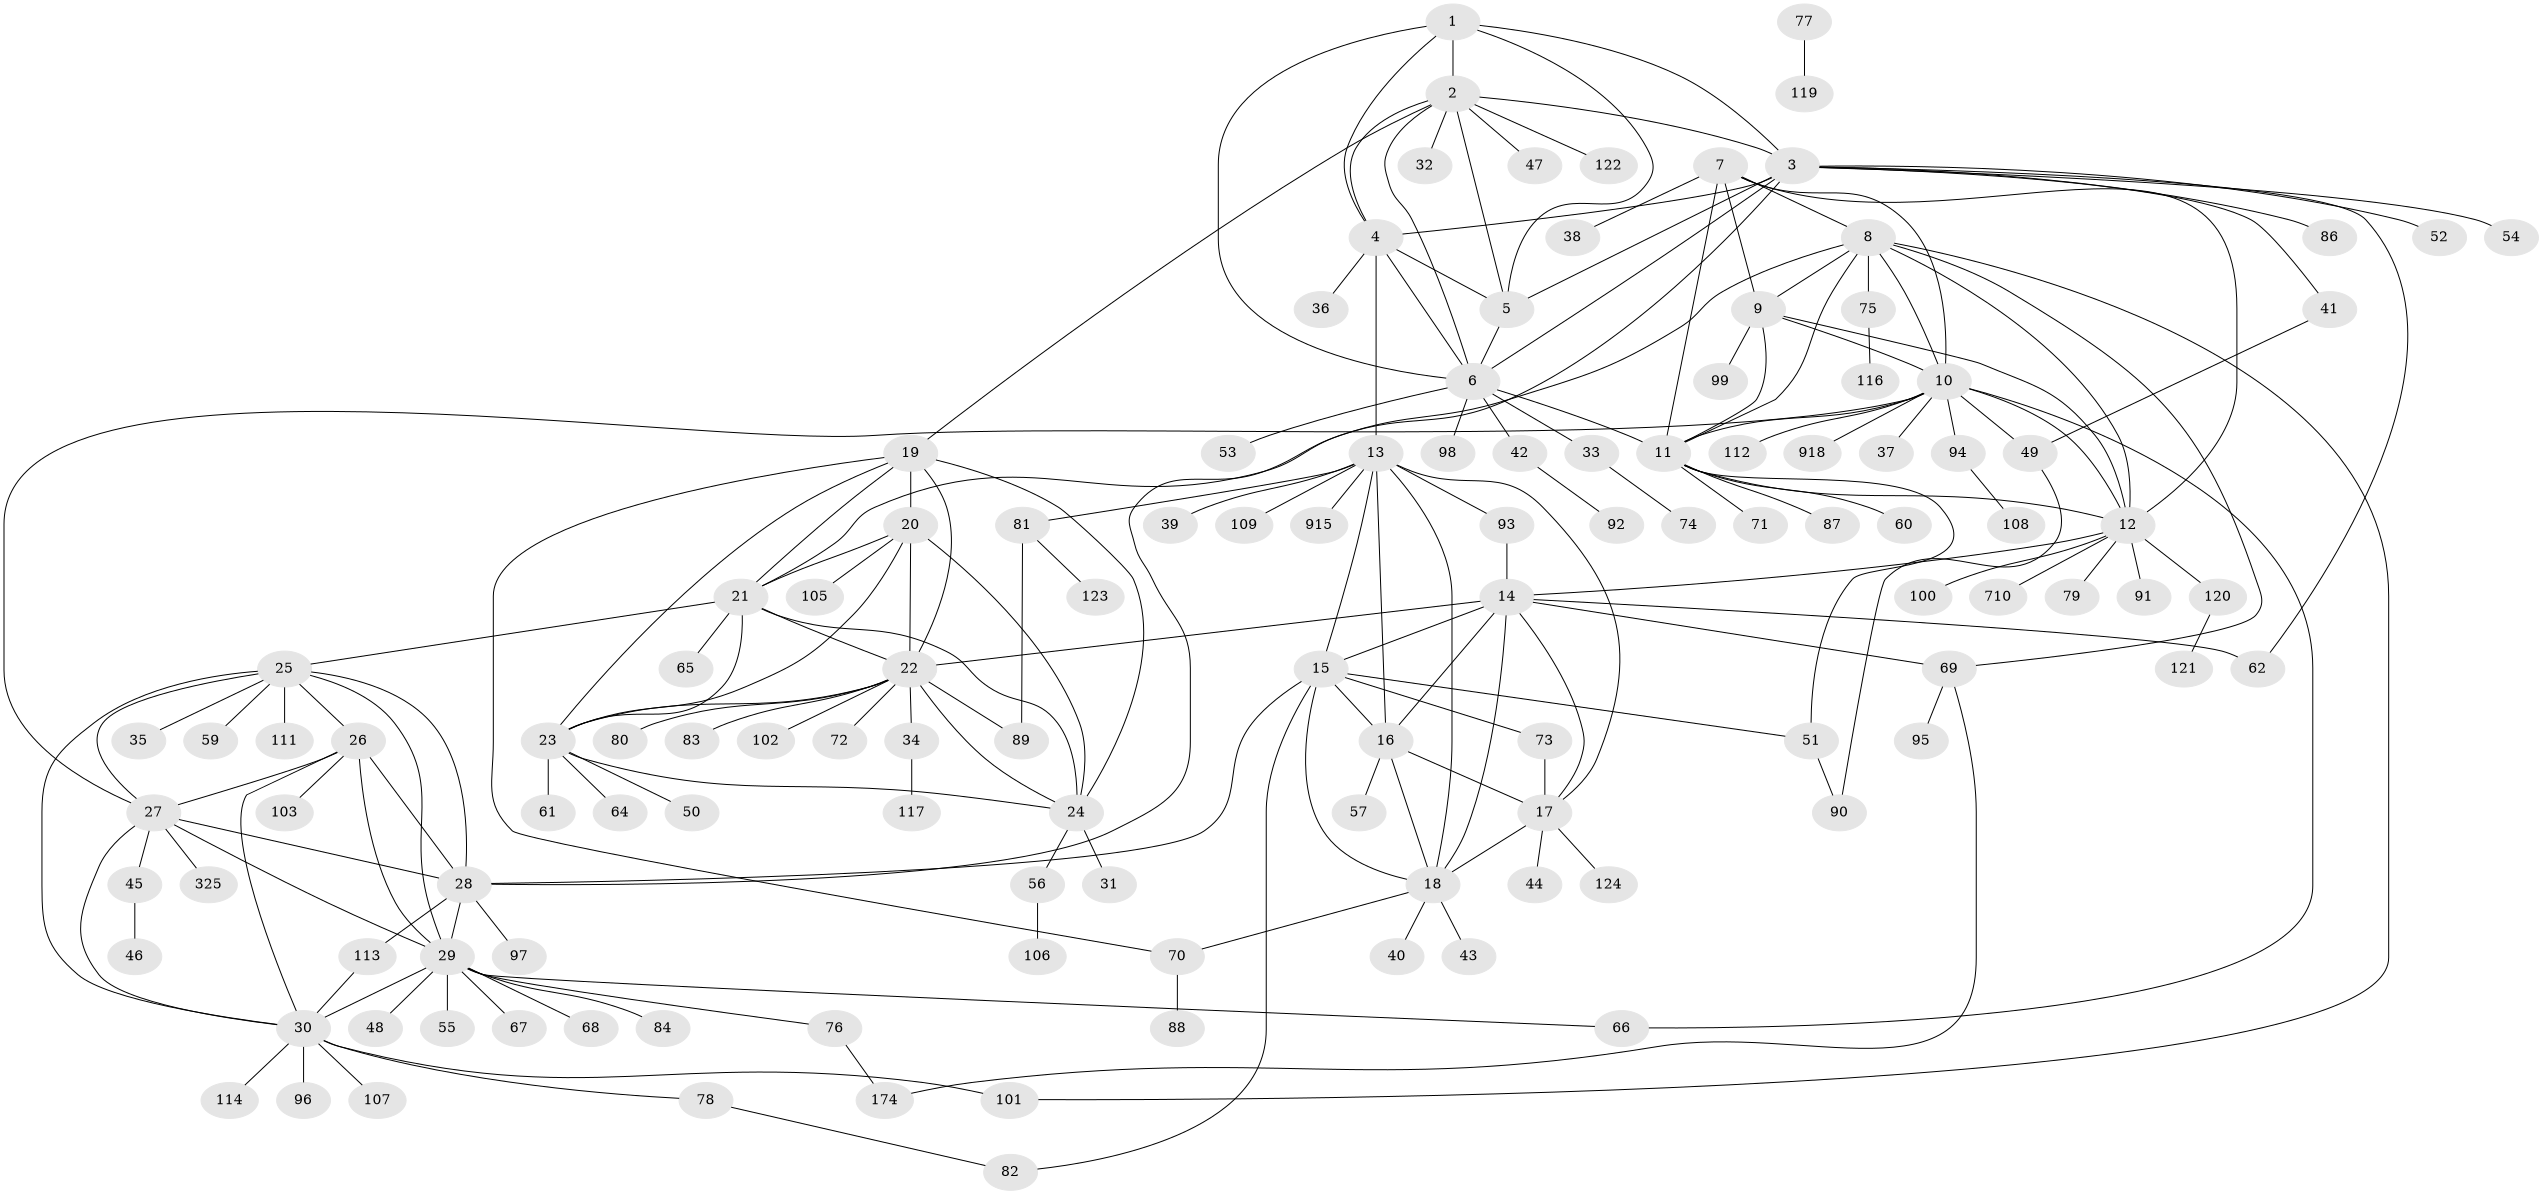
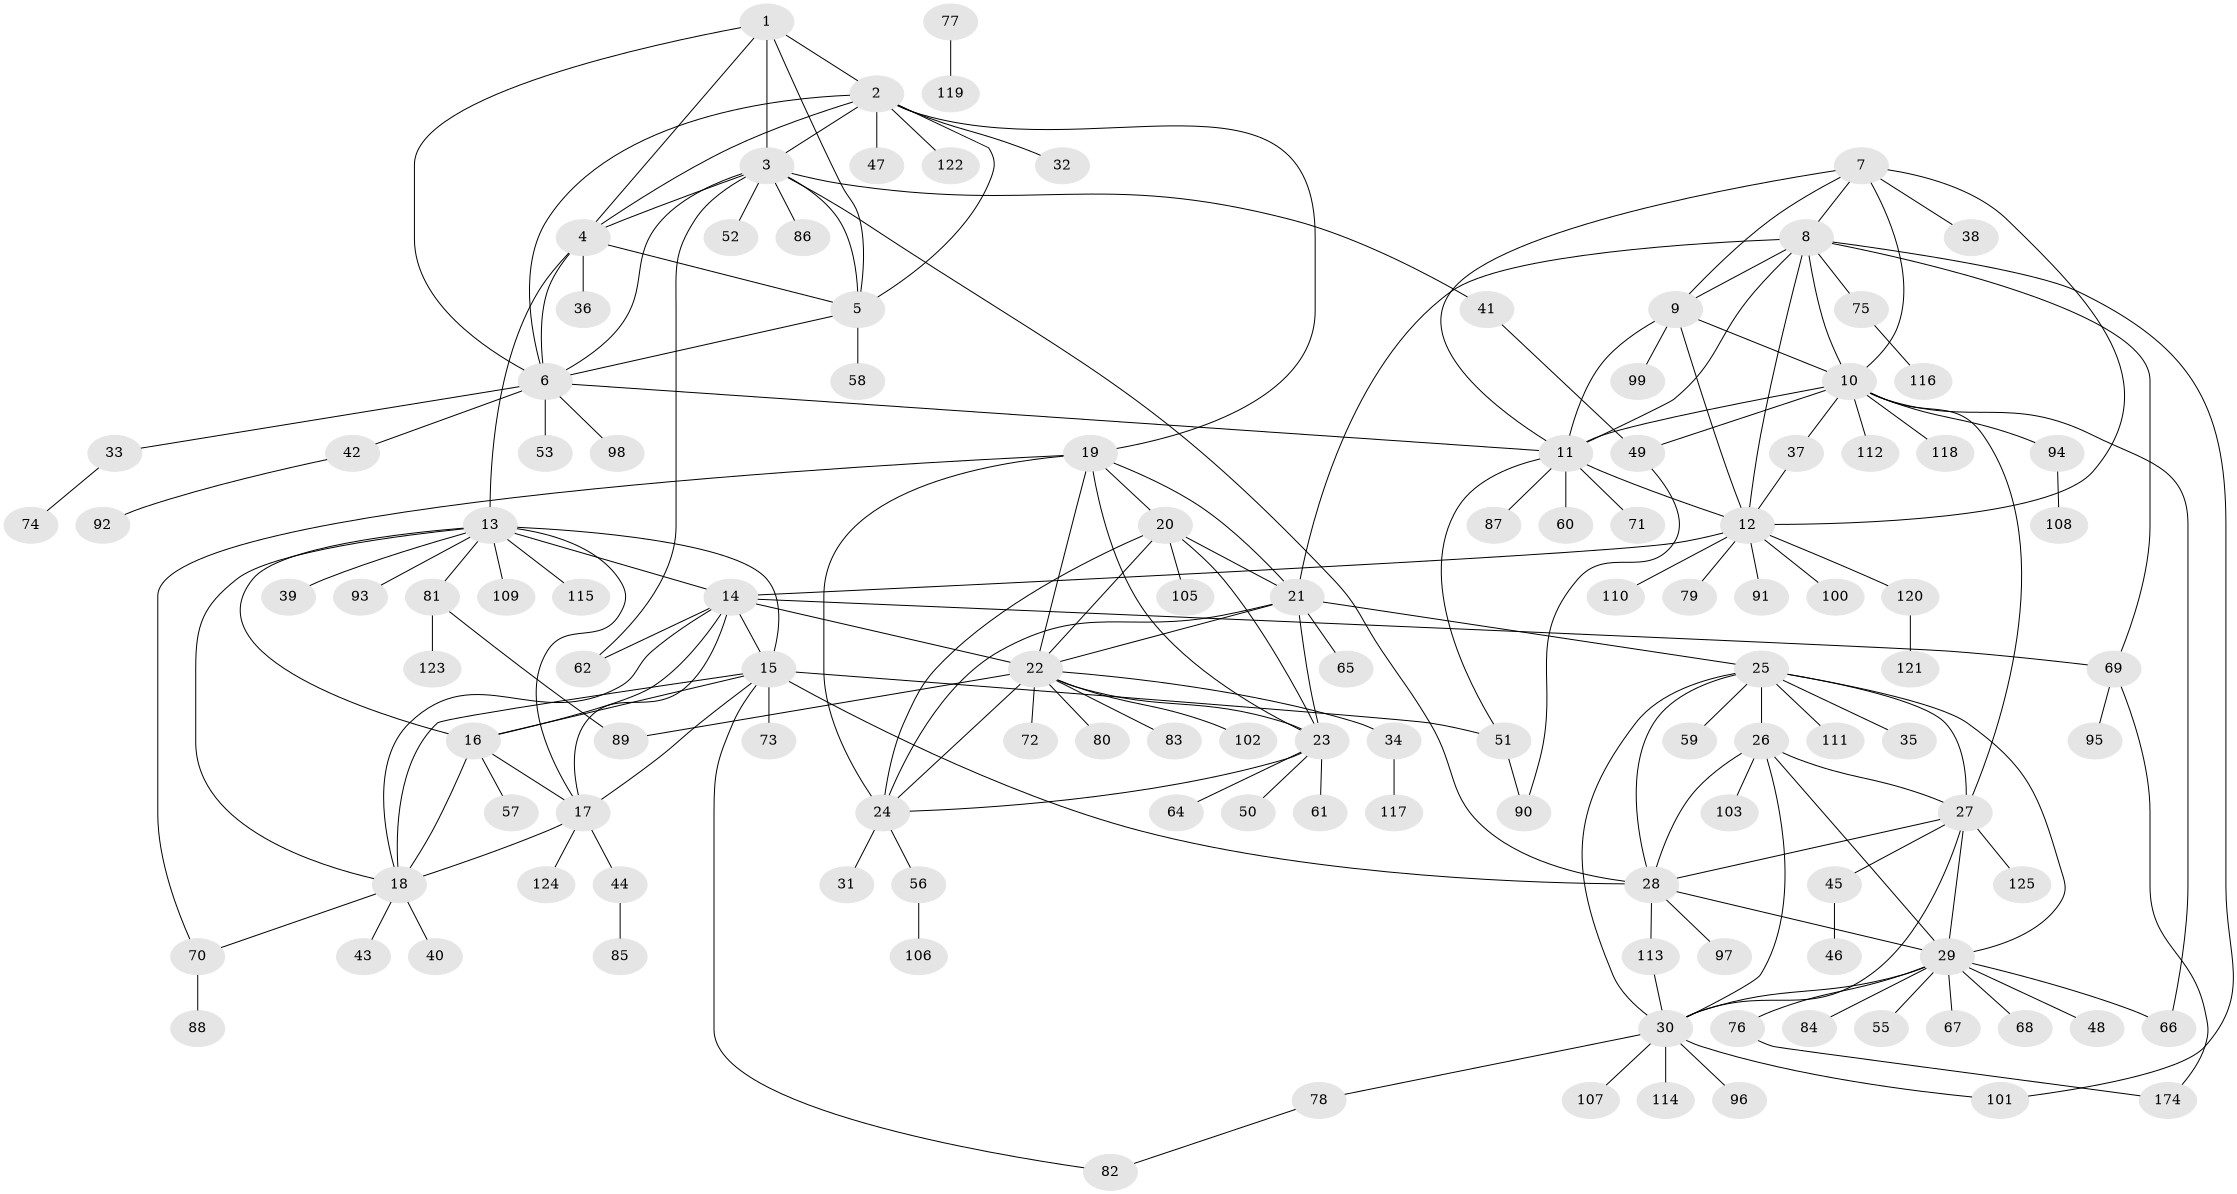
node "54": removed
node "58": added
edge "10" -- "12": now "37" -- "12"
node "918": label "918" -> "118"
node "915": label "915" -> "115"
edge "93" -- "14": now "13" -- "14"
node "710": label "710" -> "110"
edge "73" -- "17": now "15" -- "17"
node "325": label "325" -> "125"
node "85": added
